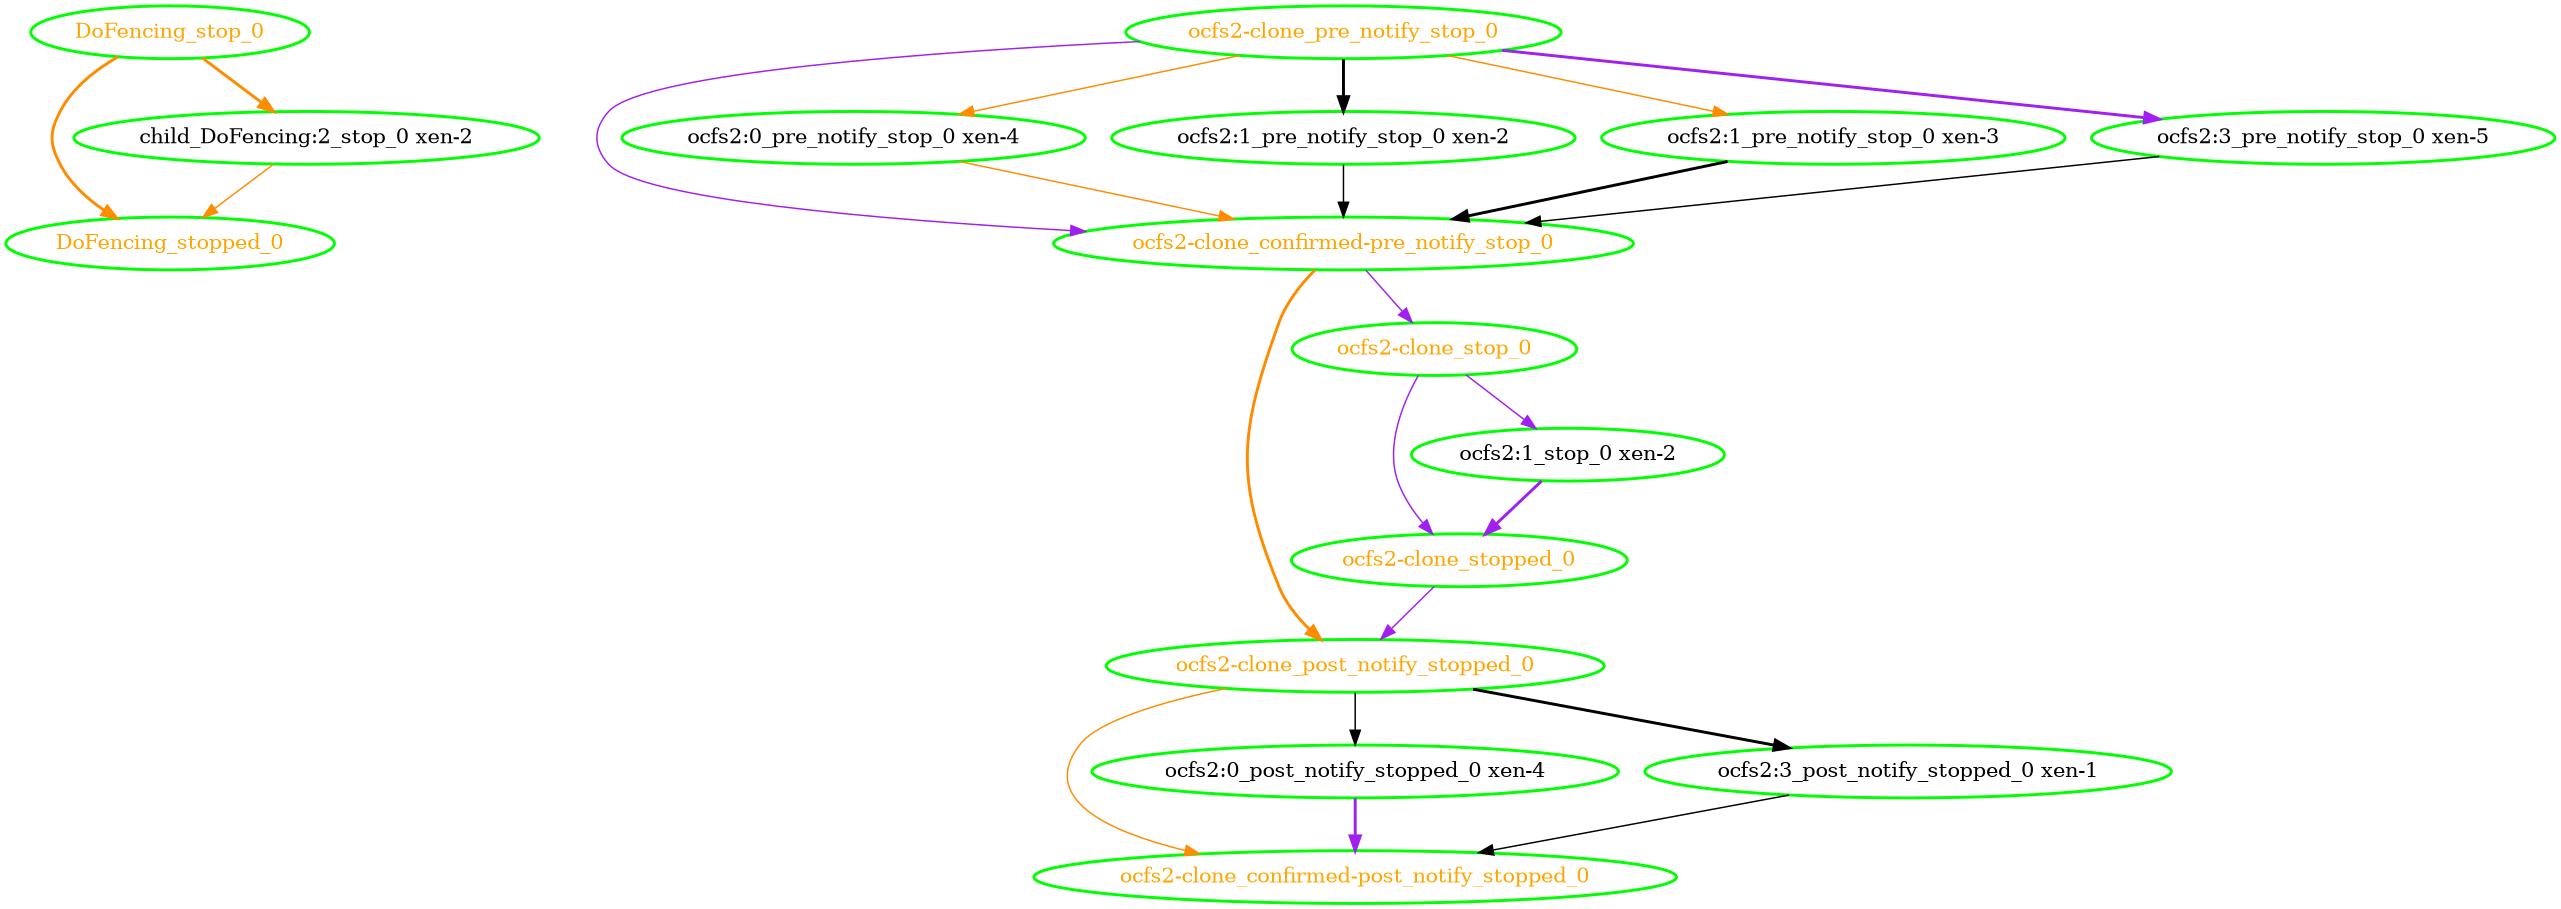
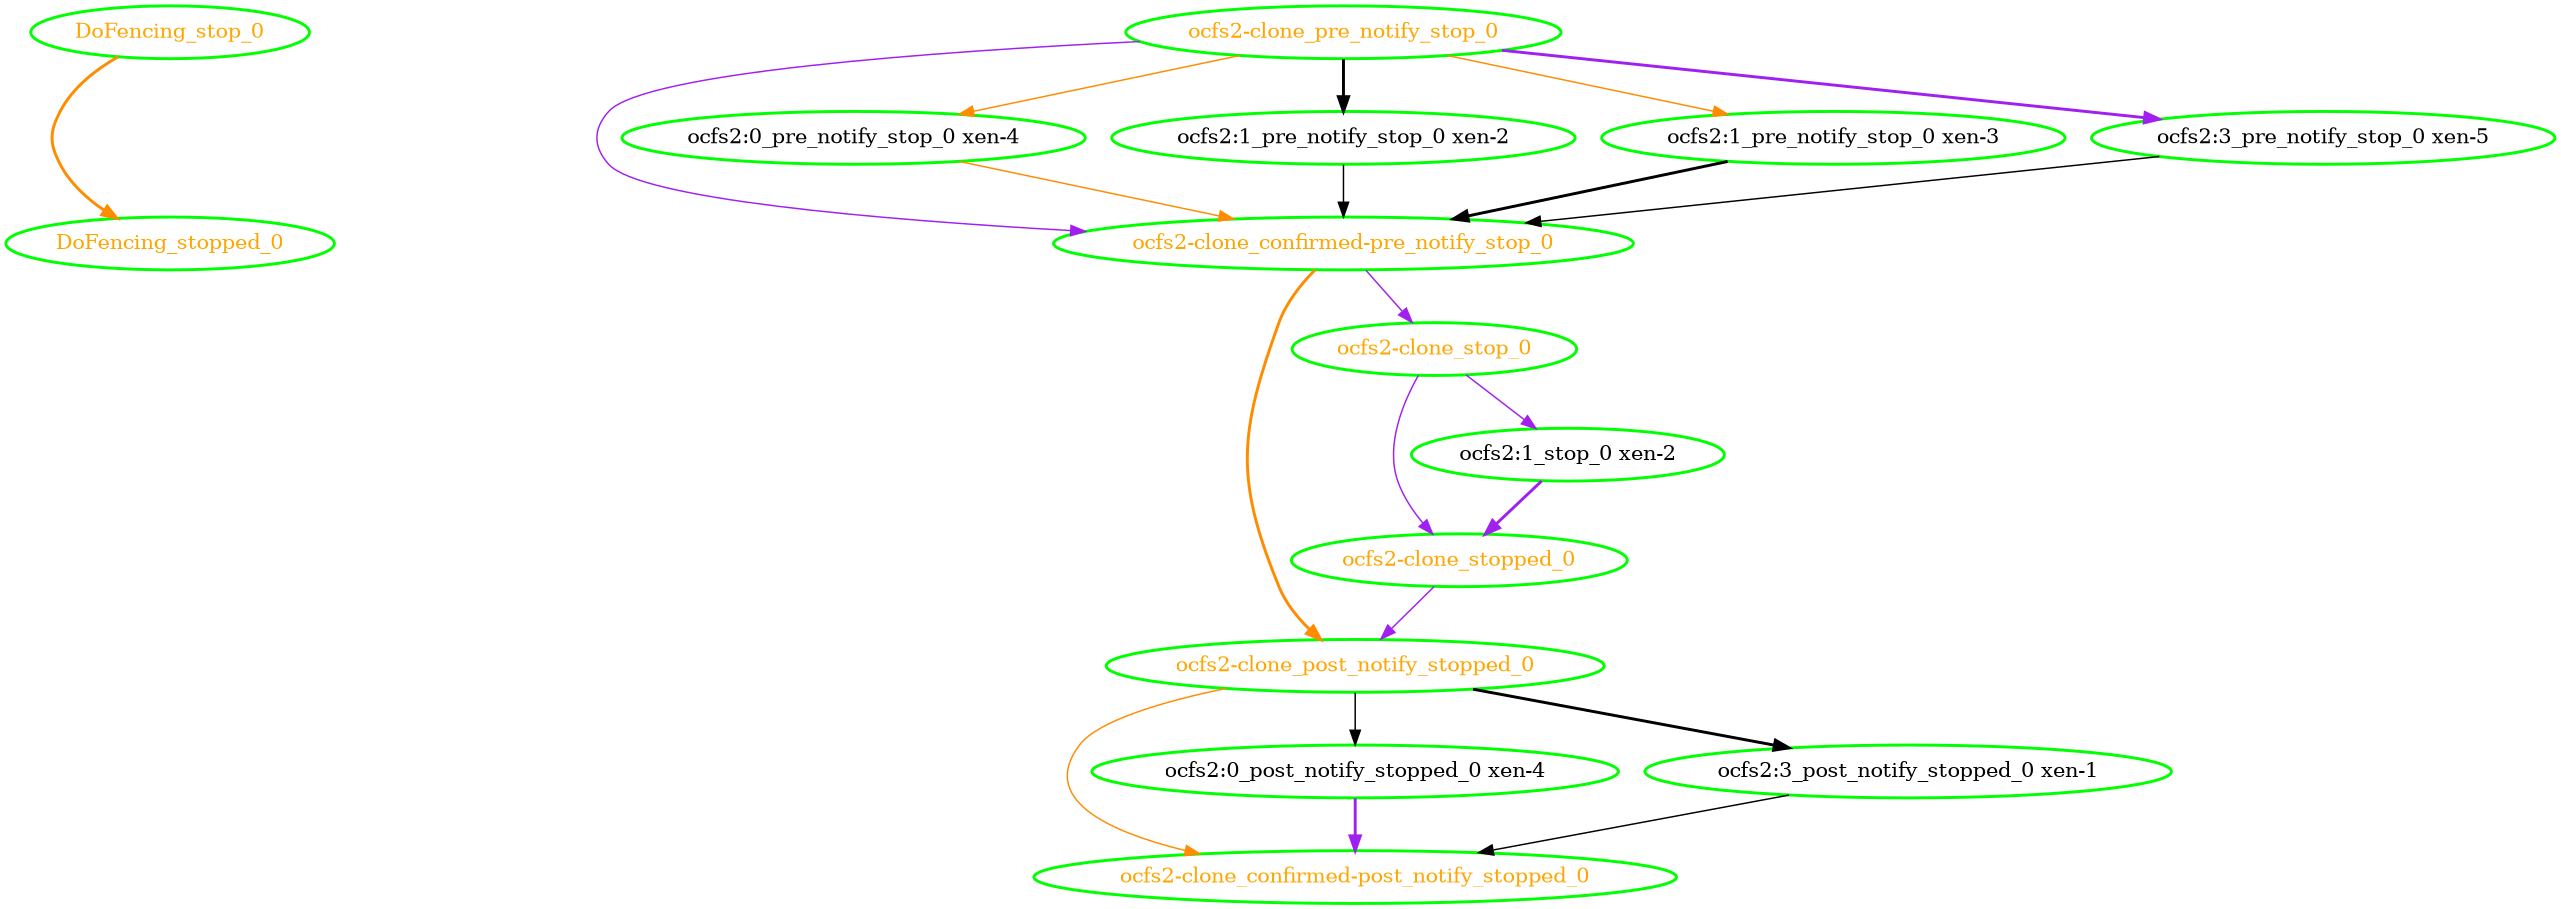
node "child_DoFencing:2_stop_0 xen-2": removed
